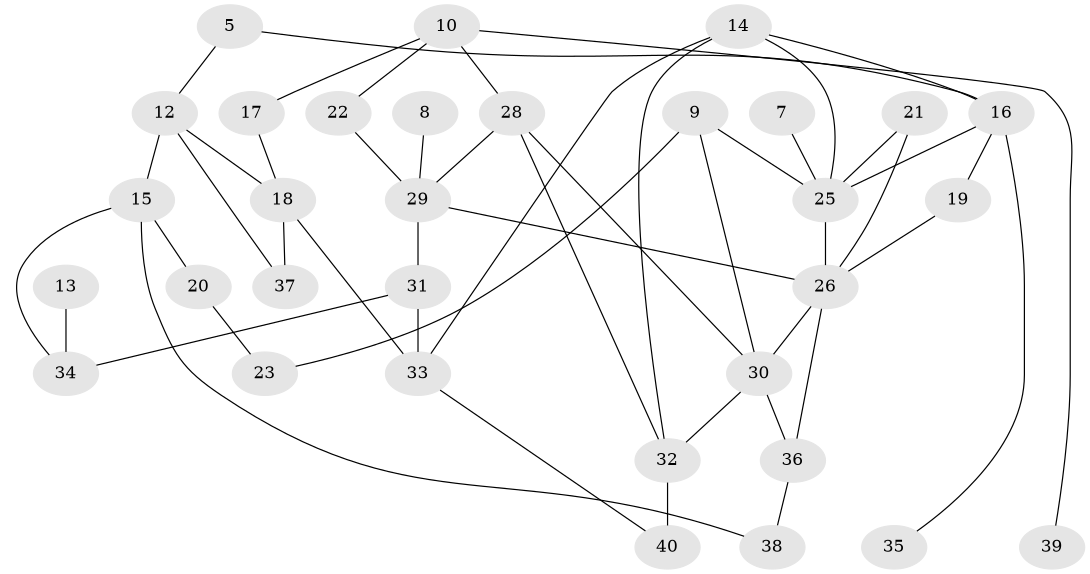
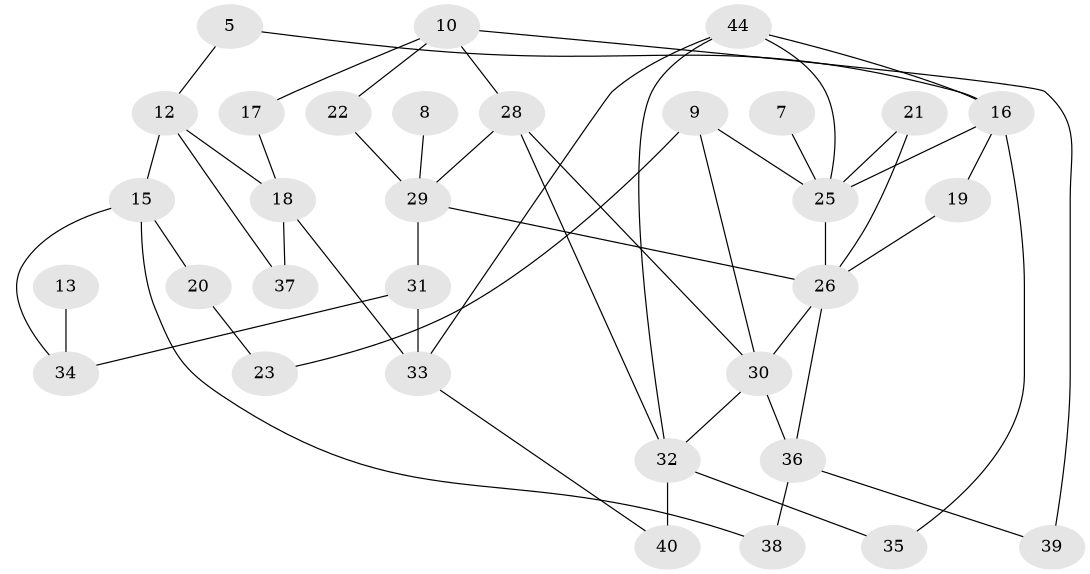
node "14": label "14" -> "44"
edge "32" -- "35": added
edge "36" -- "39": added
